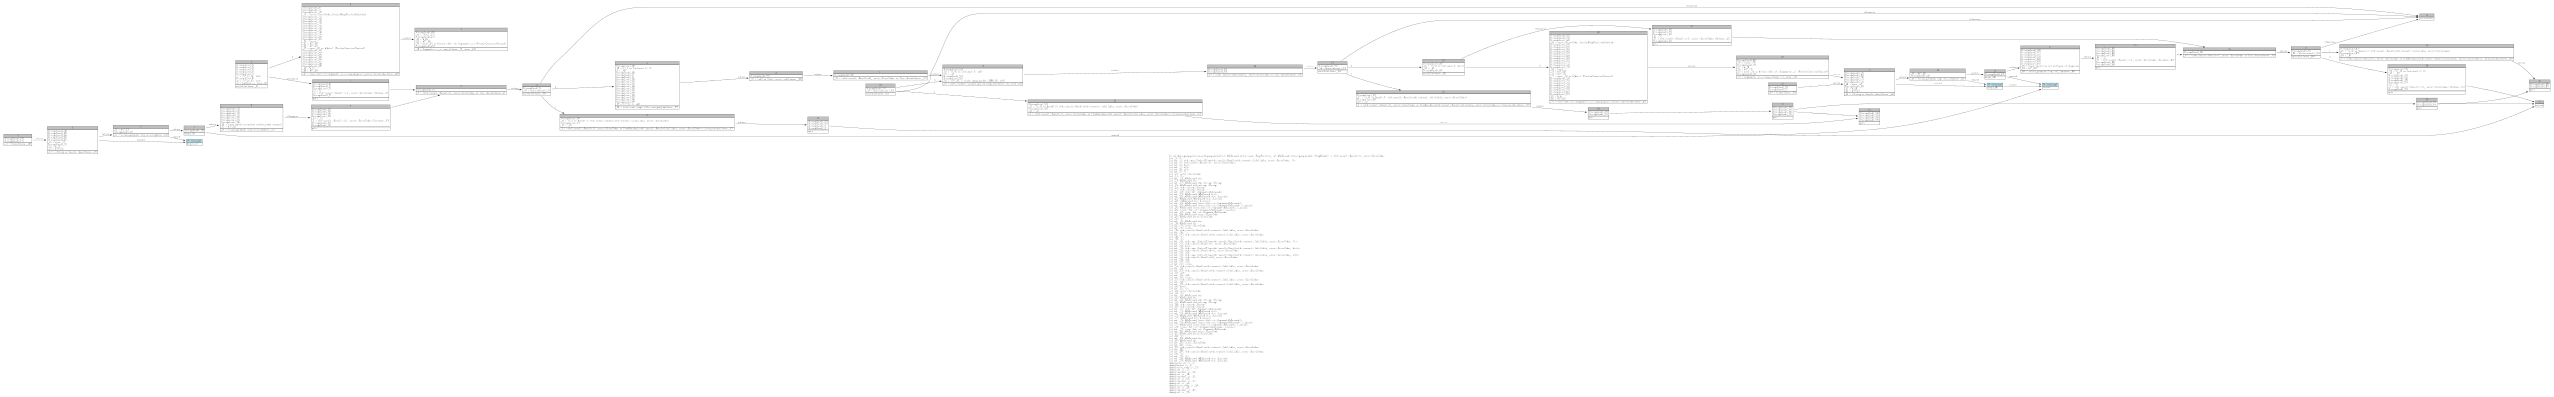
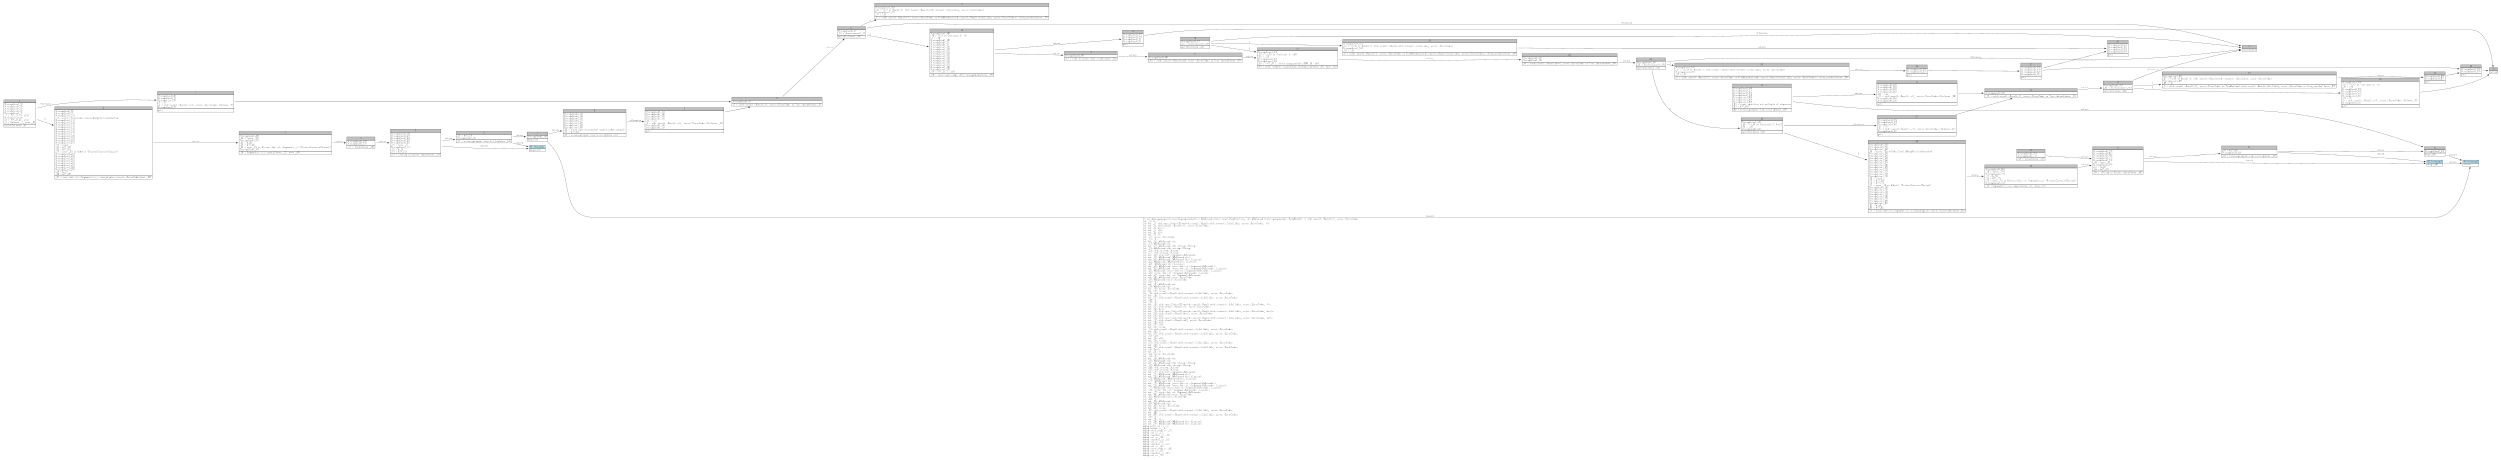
edge "33" -> "34": reversed
edge "42" -> "40": reversed
edge "14" -> "15": now "12" -> "15"
edge "3" -> "4": added, label "return"
